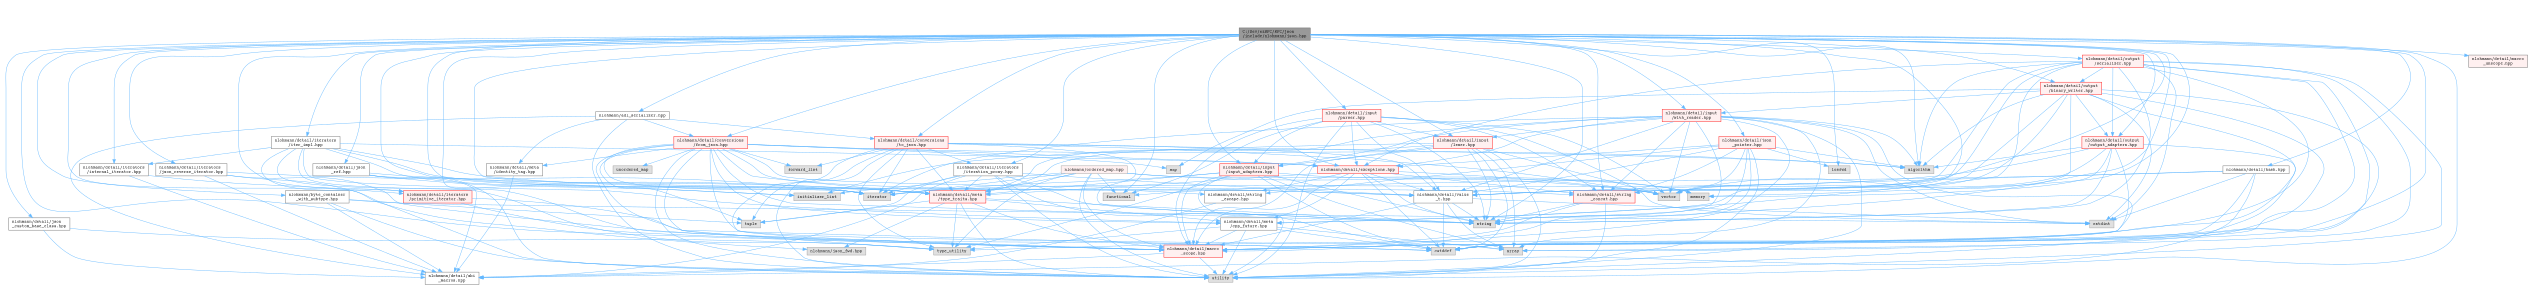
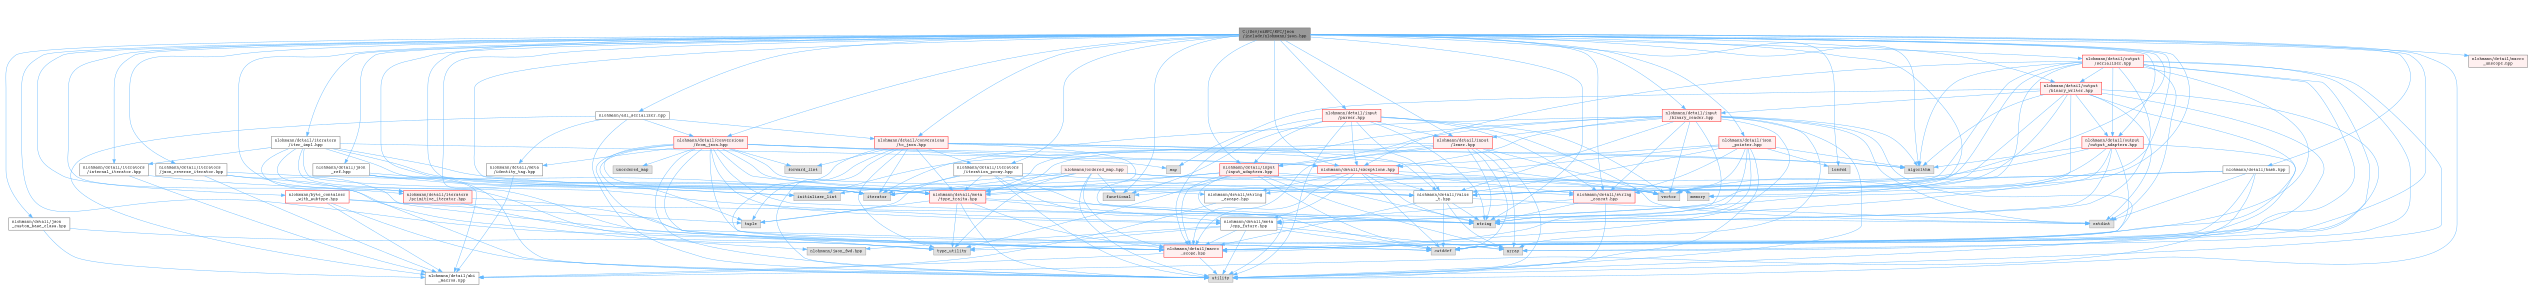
node "nlohmann/detail/input /with_reader.hpp": label "nlohmann/detail/input /with_reader.hpp" -> "nlohmann/detail/input /binary_reader.hpp"
node "nlohmann/byte_container _with_subtype.hpp": color grey40 -> red
edge "nlohmann/detail/meta /type_traits.hpp" -> "nlohmann/json_fwd.hpp": now "nlohmann/detail/meta /cpp_future.hpp" -> "nlohmann/json_fwd.hpp"
edge "nlohmann/detail/string _concat.hpp" -> "nlohmann/detail/macro _scope.hpp": now "nlohmann/detail/string _concat.hpp" -> "nlohmann/detail/meta /cpp_future.hpp"
edge "nlohmann/detail/iterators /iteration_proxy.hpp" -> "nlohmann/detail/abi _macros.hpp": removed
